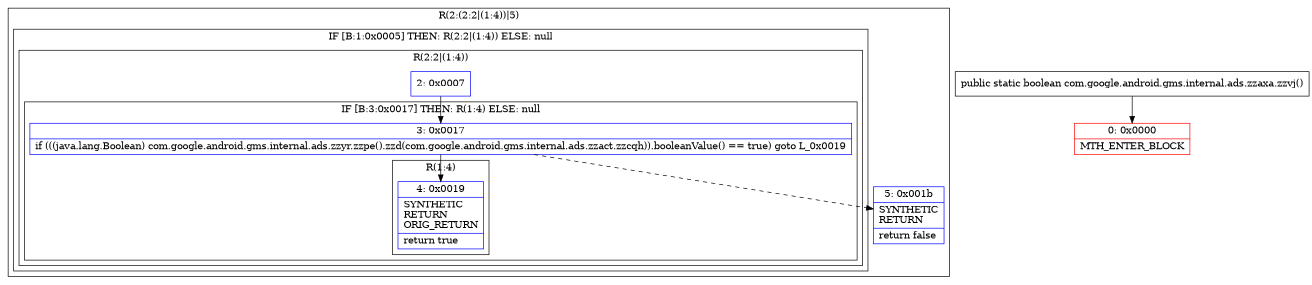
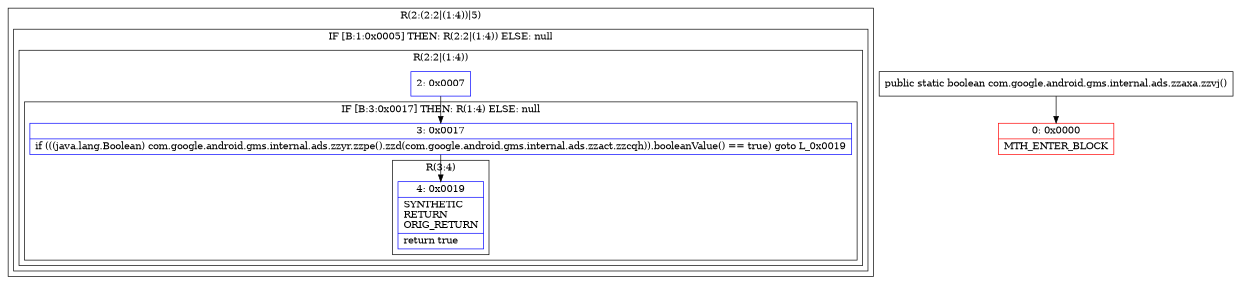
cluster "R(1:4)": label "R(1:4)" -> "R(3:4)"
node "5: 0x001b": removed
